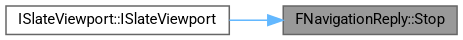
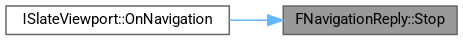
node "ISlateViewport::ISlateViewport": label "ISlateViewport::ISlateViewport" -> "ISlateViewport::OnNavigation"
